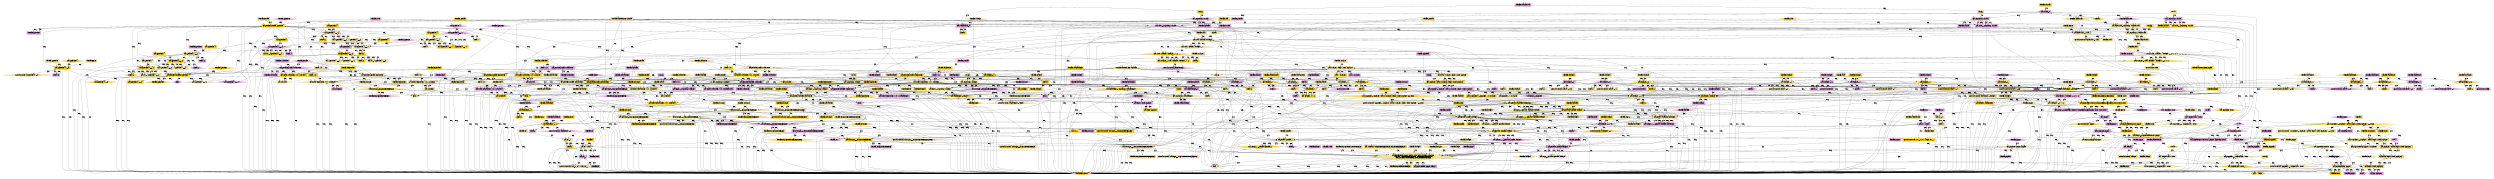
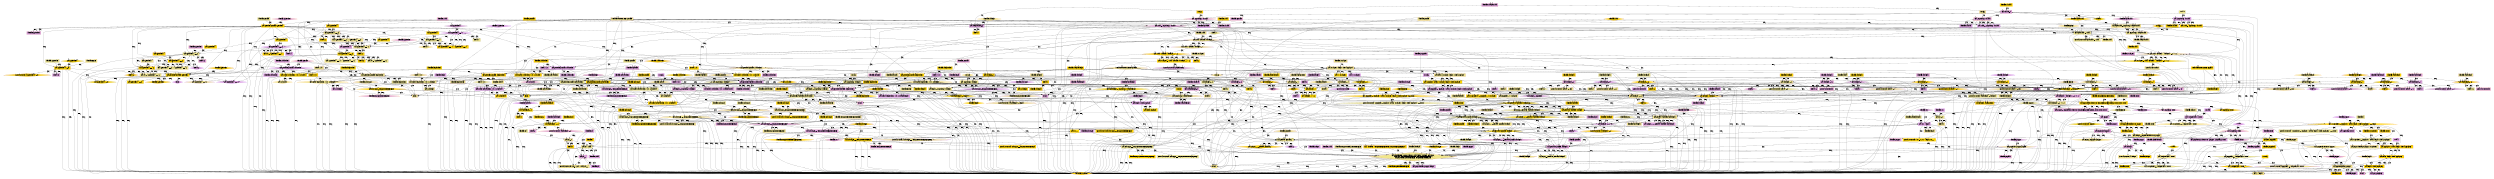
node "(ControlStructure,if (type_token[0] != 'P'))": fillcolor khaki -> gold
node "(Call,channels * bit_depth)": shape box -> diamond
node "(ControlStructure,if (!info_ptr))": fillcolor gold -> khaki
